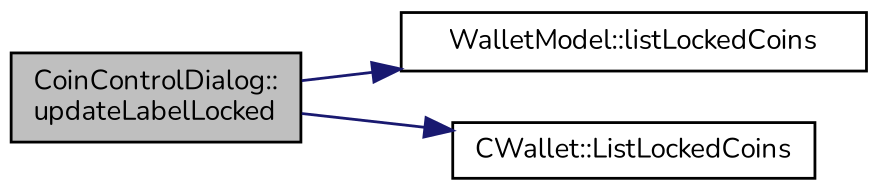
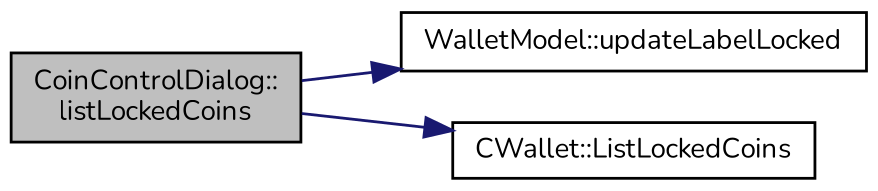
node "WalletModel::listLockedCoins": label "WalletModel::listLockedCoins" -> "WalletModel::updateLabelLocked"
node "CoinControlDialog:: updateLabelLocked": label "CoinControlDialog:: updateLabelLocked" -> "CoinControlDialog:: listLockedCoins"
